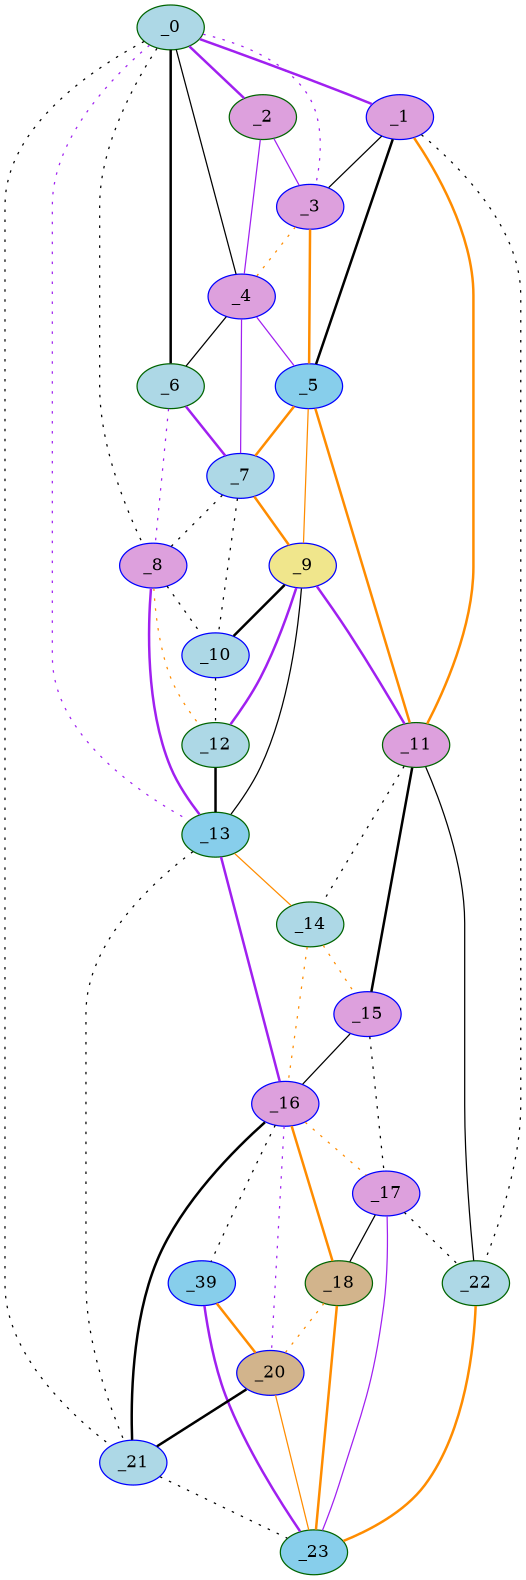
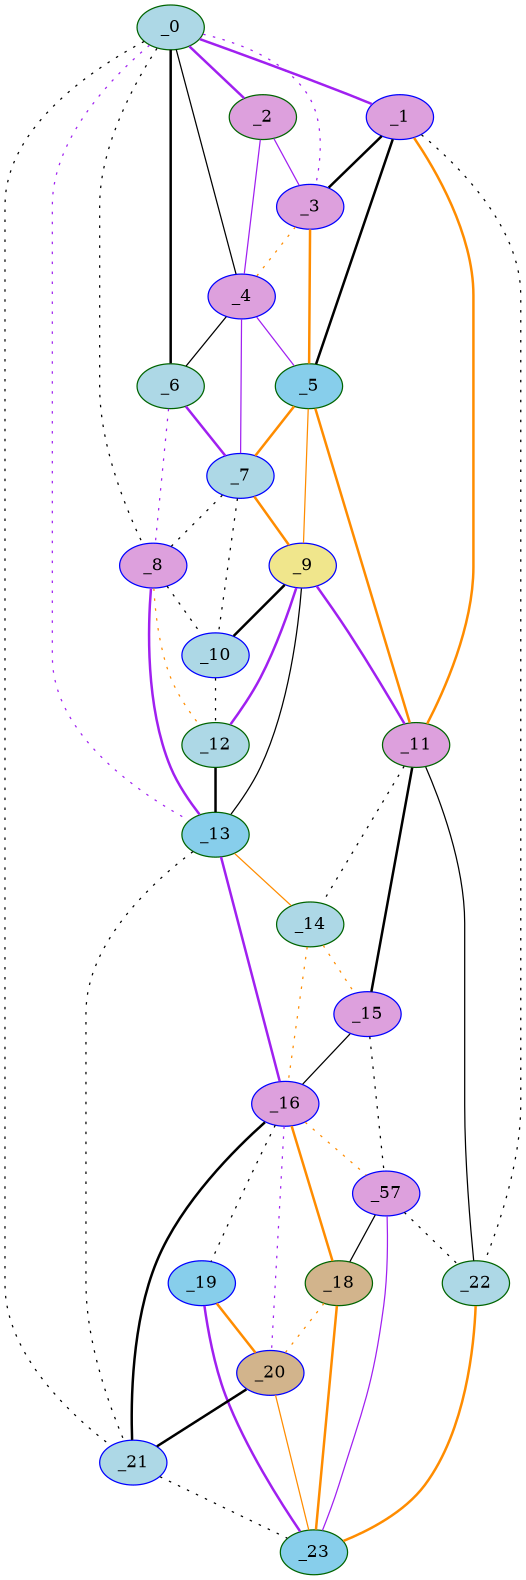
edge "_1" -- "_3": style solid -> bold
node "_5": color blue -> darkgreen
node "_17": label "_17" -> "_57"
node "_39": label "_39" -> "_19"
